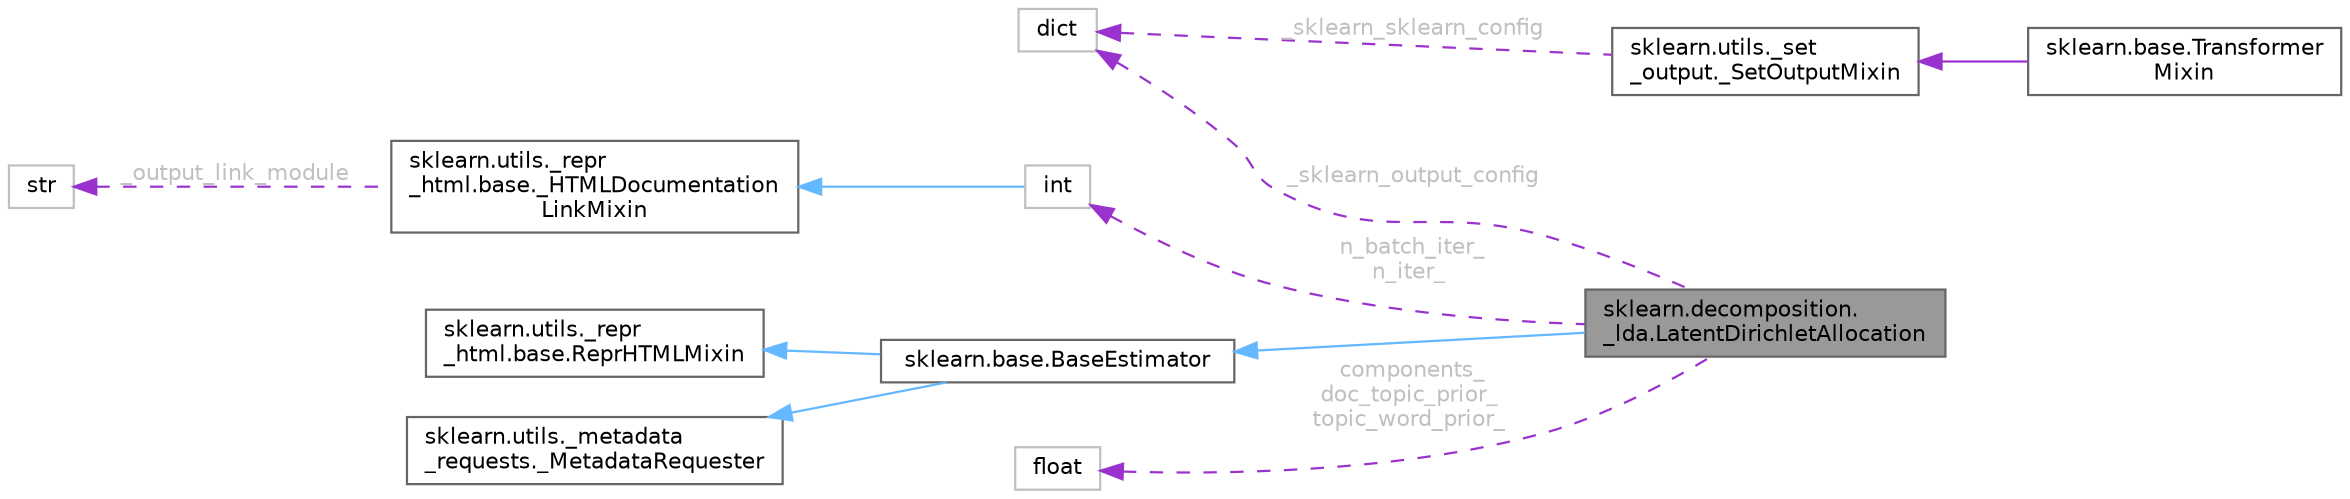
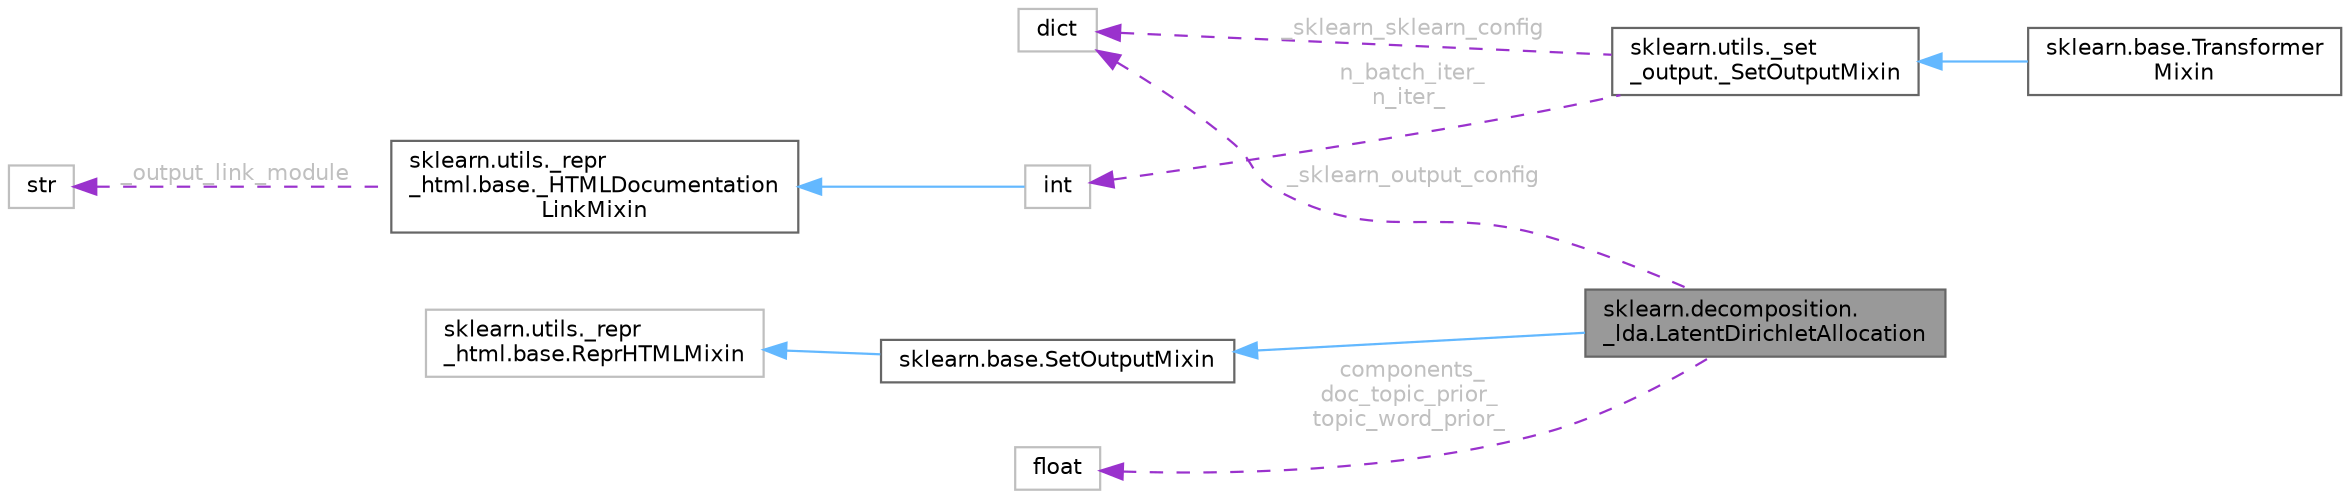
edge "sklearn.base.Transformer Mixin" -> "sklearn.utils._set _output._SetOutputMixin": color darkorchid3 -> steelblue1
edge "sklearn.decomposition. _lda.LatentDirichletAllocation" -> "int": now "sklearn.utils._set _output._SetOutputMixin" -> "int"
node "sklearn.utils._repr _html.base.ReprHTMLMixin": color gray40 -> grey75
node "sklearn.base.BaseEstimator": label "sklearn.base.BaseEstimator" -> "sklearn.base.SetOutputMixin"
node "sklearn.utils._metadata _requests._MetadataRequester": removed
